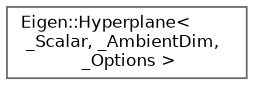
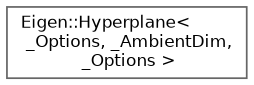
node "Eigen::Hyperplane< _Scalar, _AmbientDim, _Options >": label "Eigen::Hyperplane< _Scalar, _AmbientDim, _Options >" -> "Eigen::Hyperplane< _Options, _AmbientDim, _Options >"
